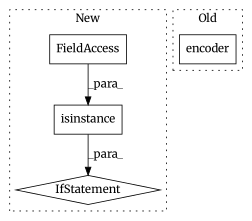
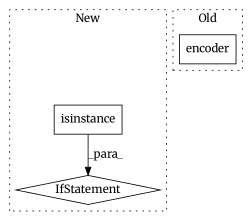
node "FieldAccess": removed
